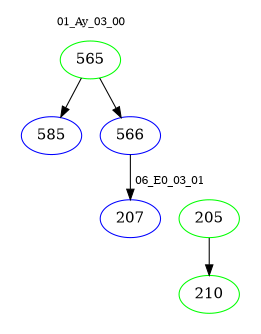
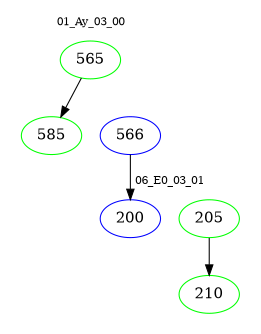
edge "565" -> "566": removed
node "585": color blue -> green
node "207": label "207" -> "200"
